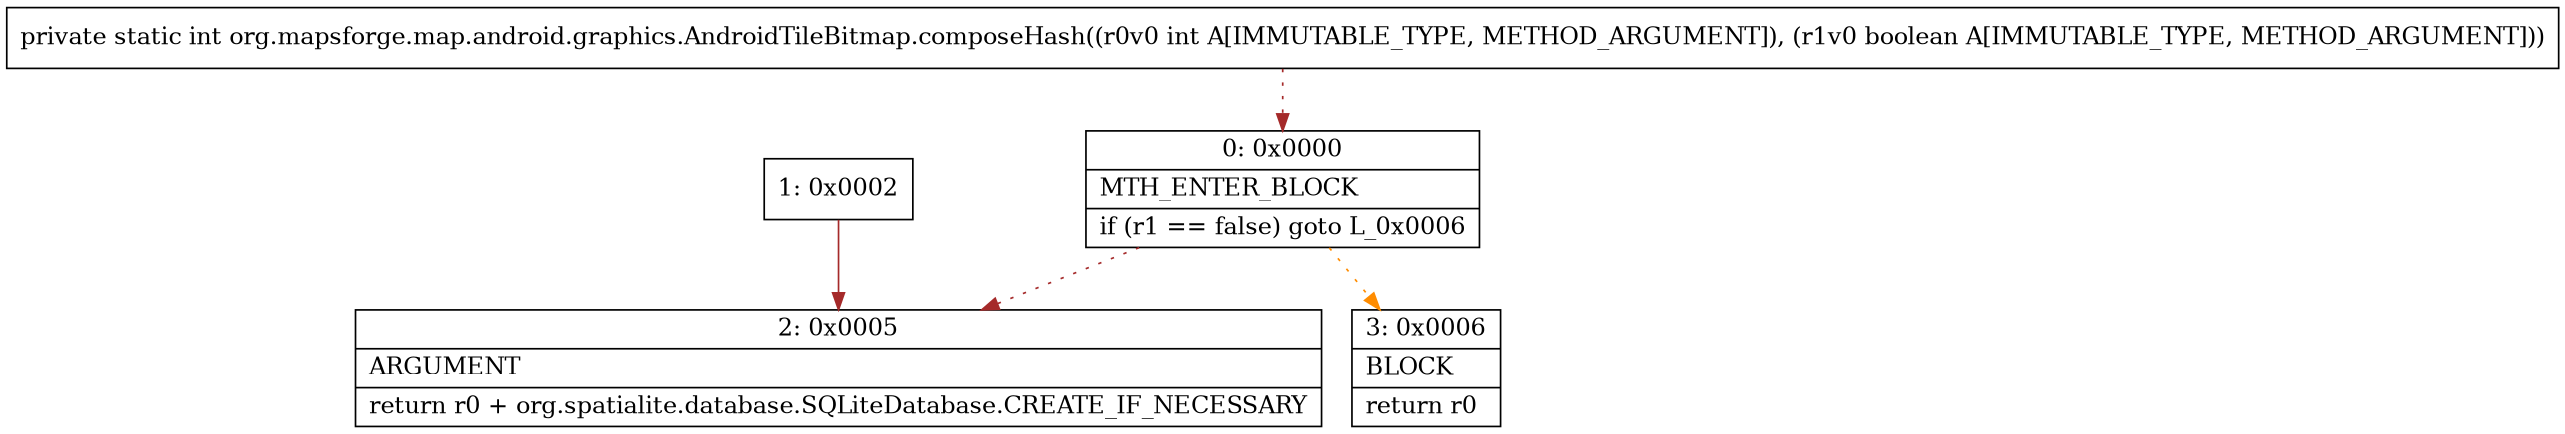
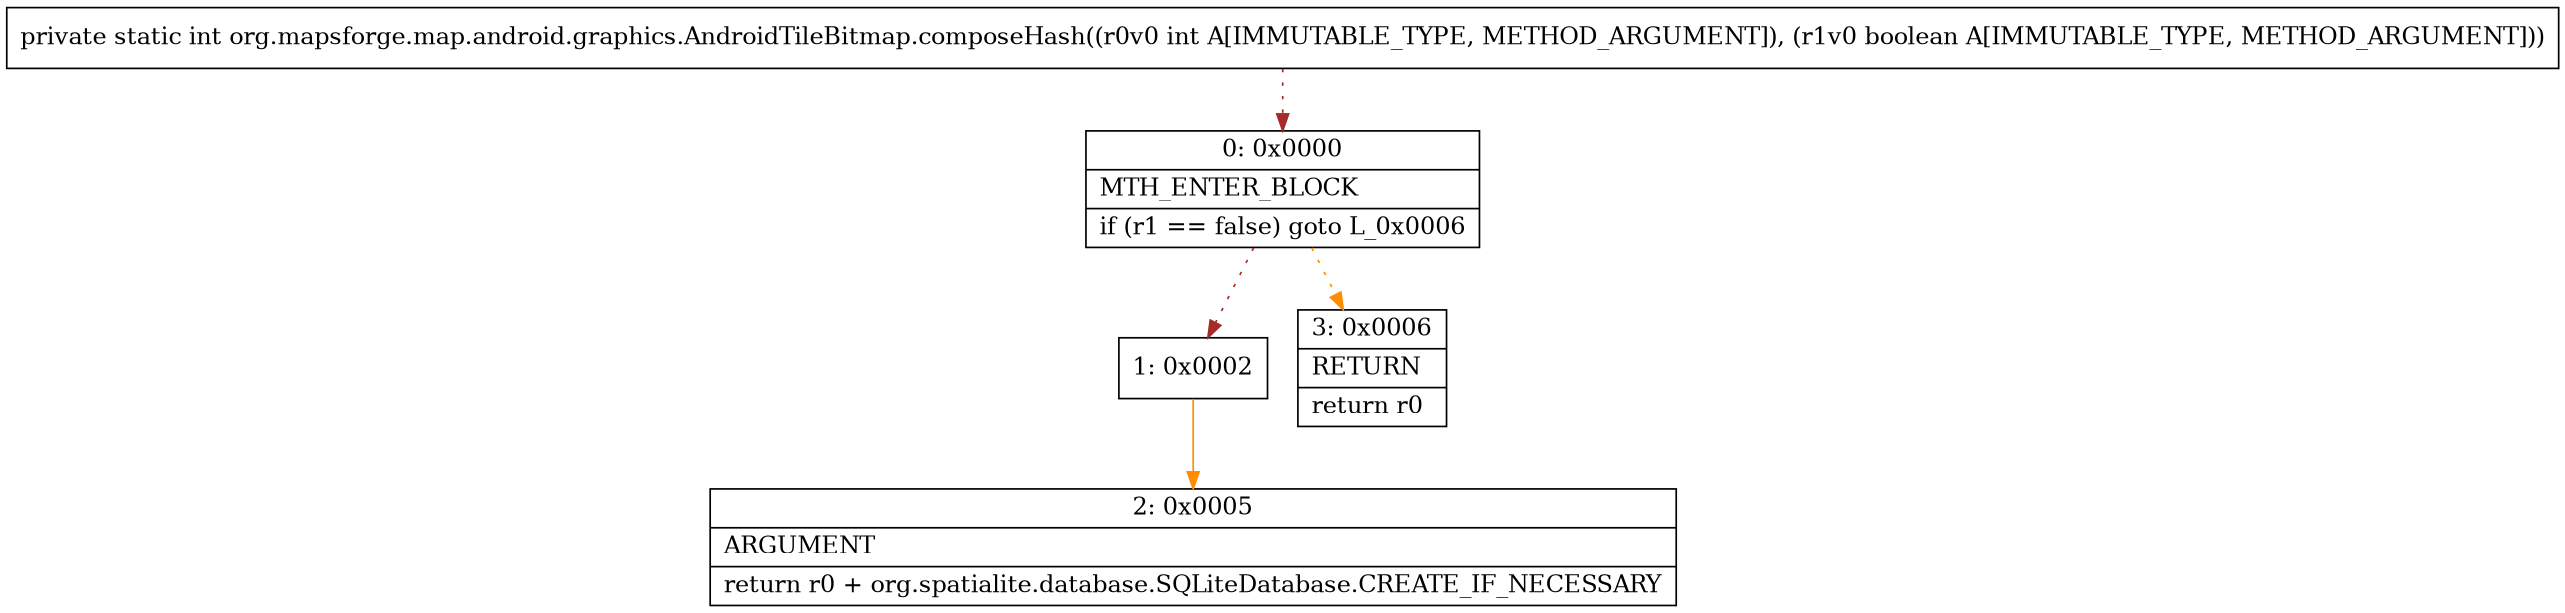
edge "1: 0x0002" -> "2: 0x0005": color brown -> darkorange
edge "0: 0x0000" -> "2: 0x0005": now "0: 0x0000" -> "1: 0x0002"
node "3: 0x0006": text "BLOCK" -> "RETURN"
